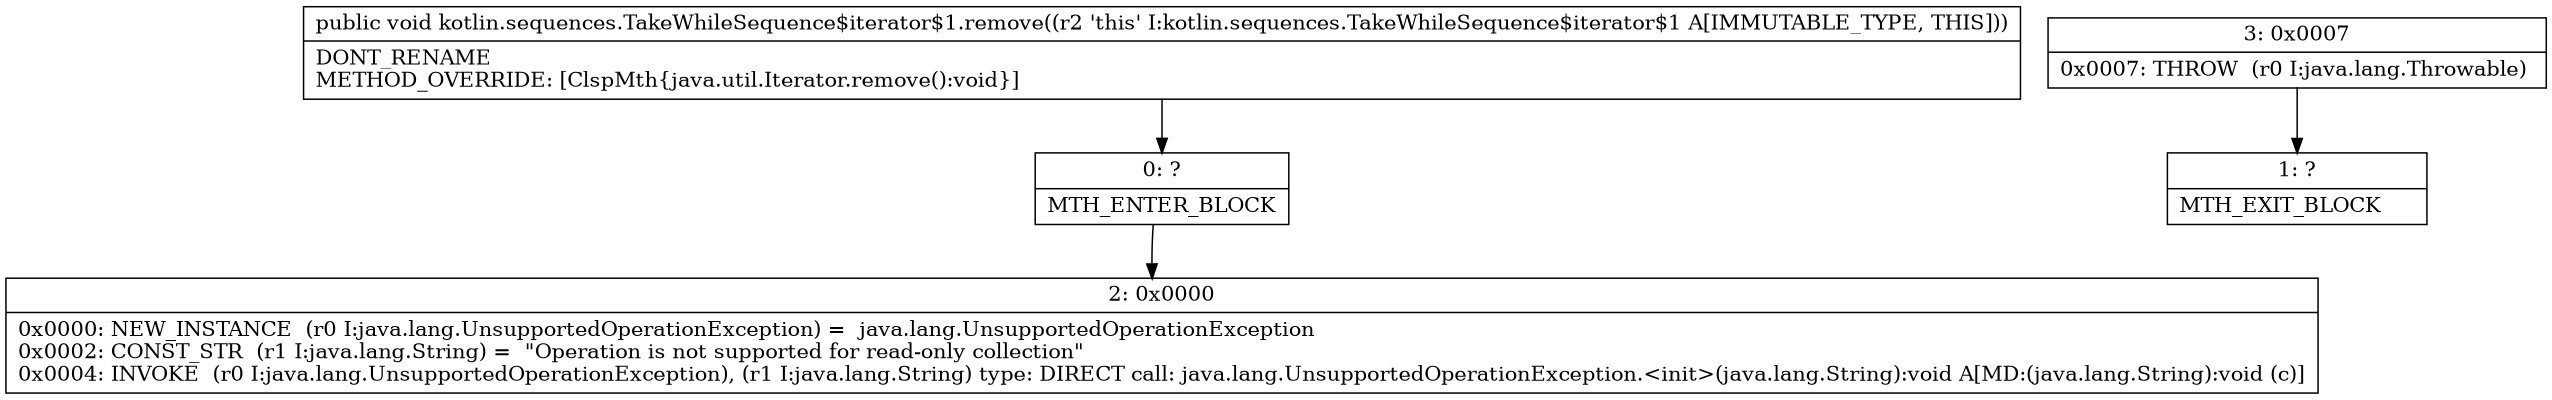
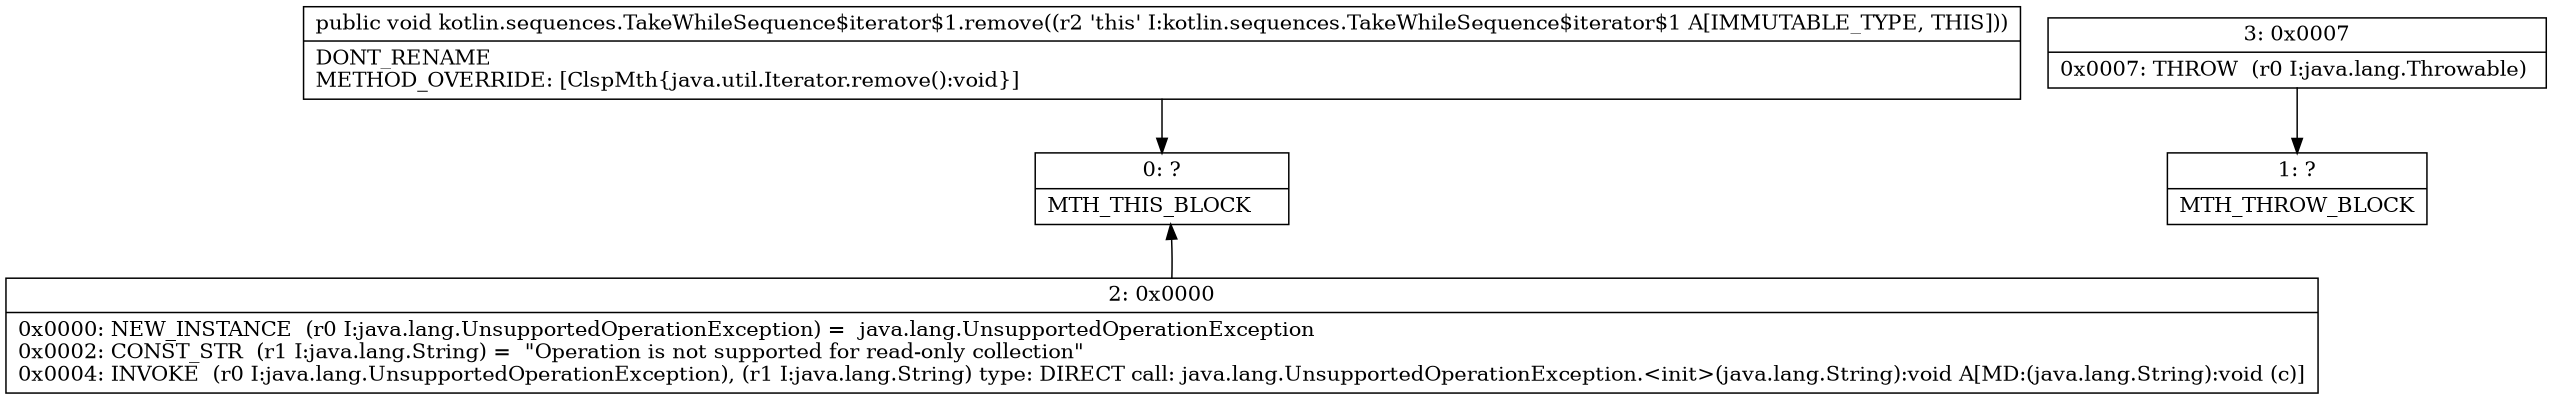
node "0: ?": text "MTH_ENTER_BLOCK" -> "MTH_THIS_BLOCK"
node "1: ?": text "MTH_EXIT_BLOCK" -> "MTH_THROW_BLOCK"
edge "0: ?" -> "2: 0x0000": reversed
